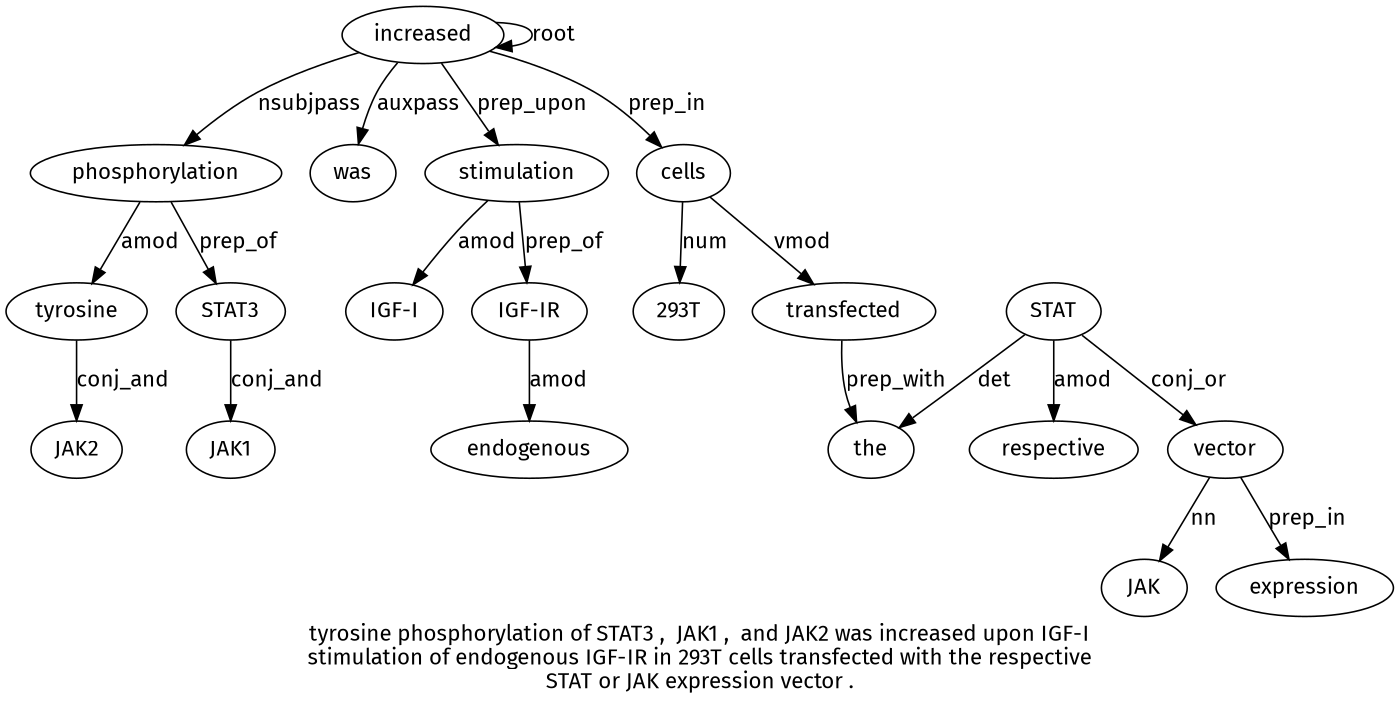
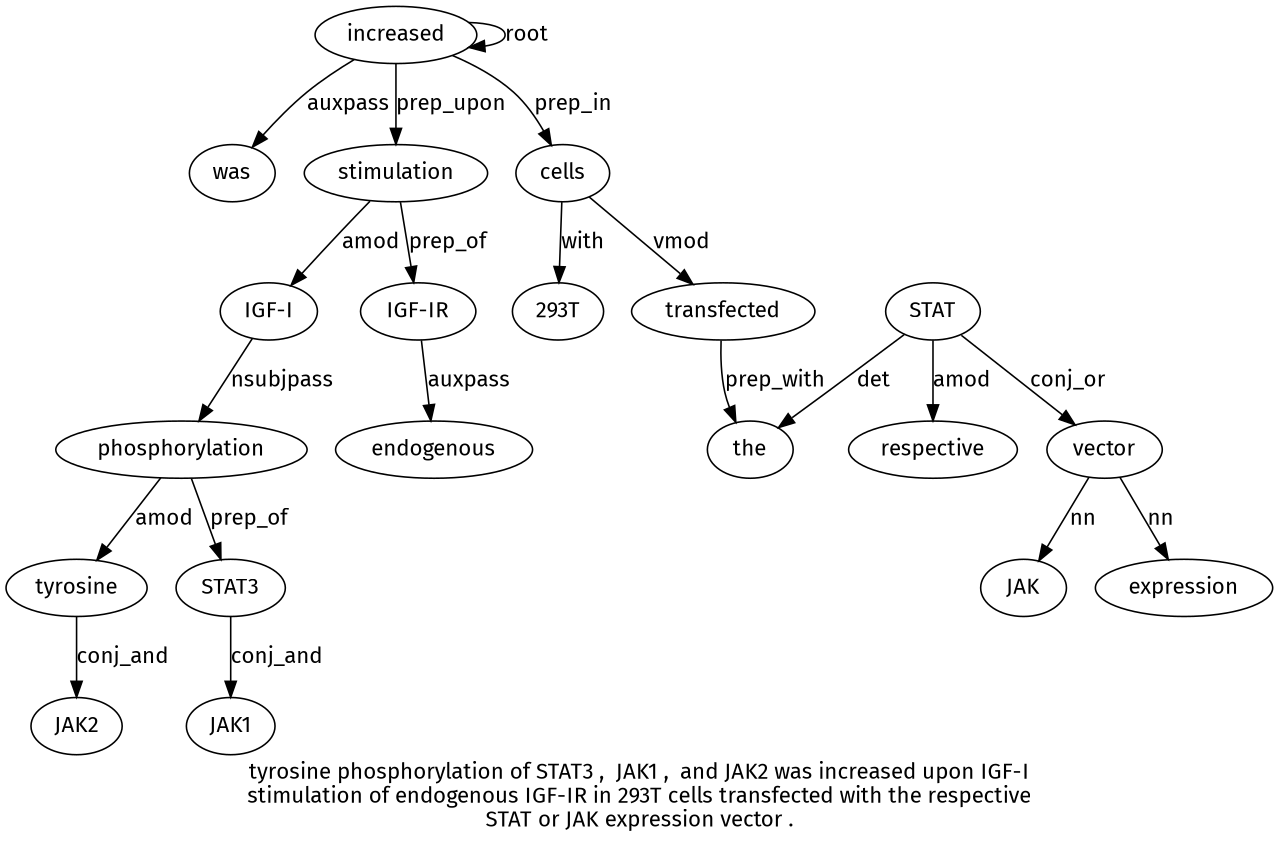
edge "increased" -> "phosphorylation": now "IGF-I" -> "phosphorylation"
edge "cells" -> "293T": label "num" -> "with"
edge "IGF-IR" -> "endogenous": label "amod" -> "auxpass"
edge "vector" -> "expression": label "prep_in" -> "nn"
